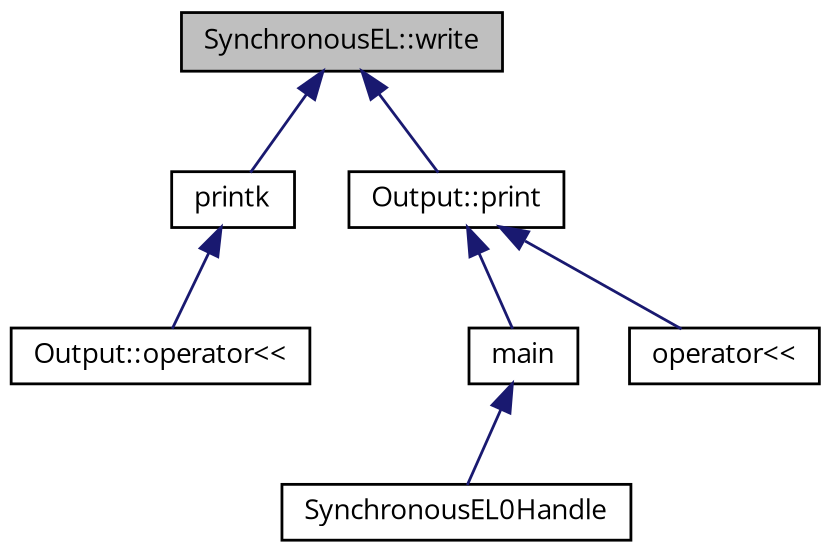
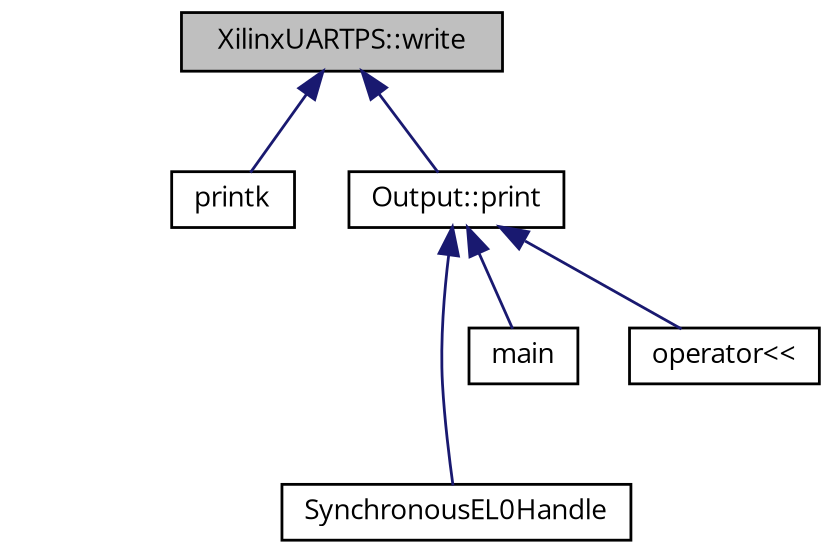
node "SynchronousEL::write": label "SynchronousEL::write" -> "XilinxUARTPS::write"
node "Output::operator<<": removed
edge "SynchronousEL0Handle" -> "main": now "SynchronousEL0Handle" -> "Output::print"
